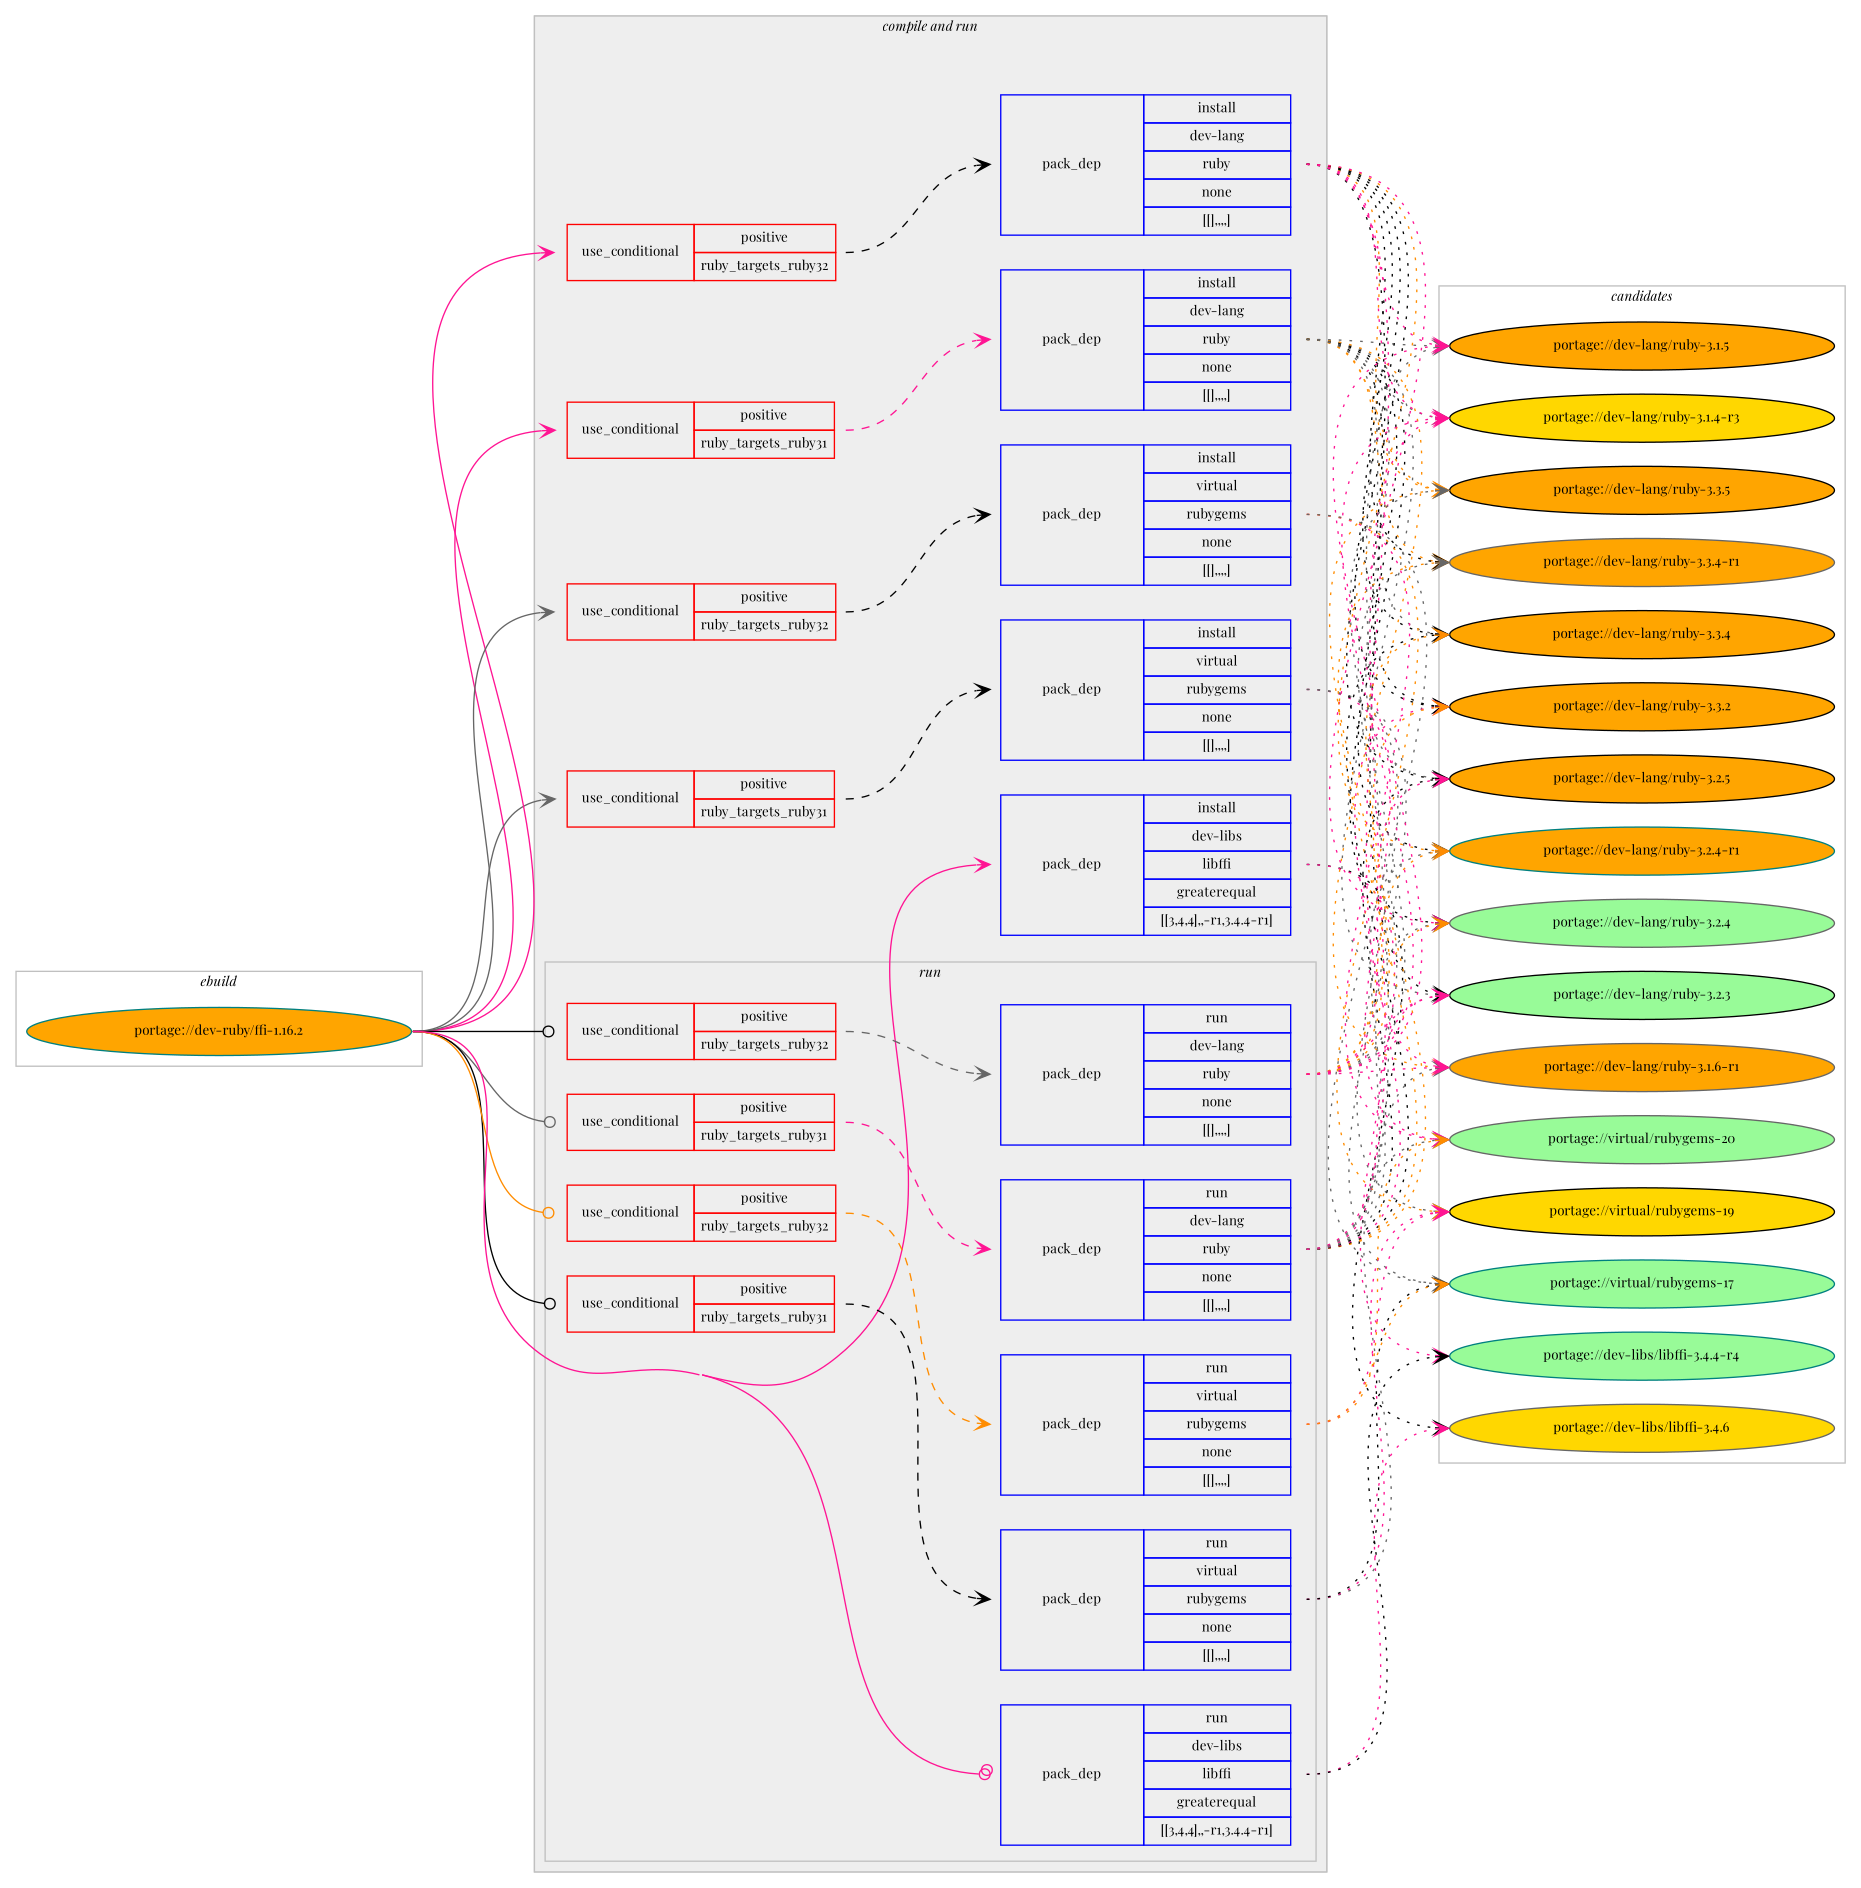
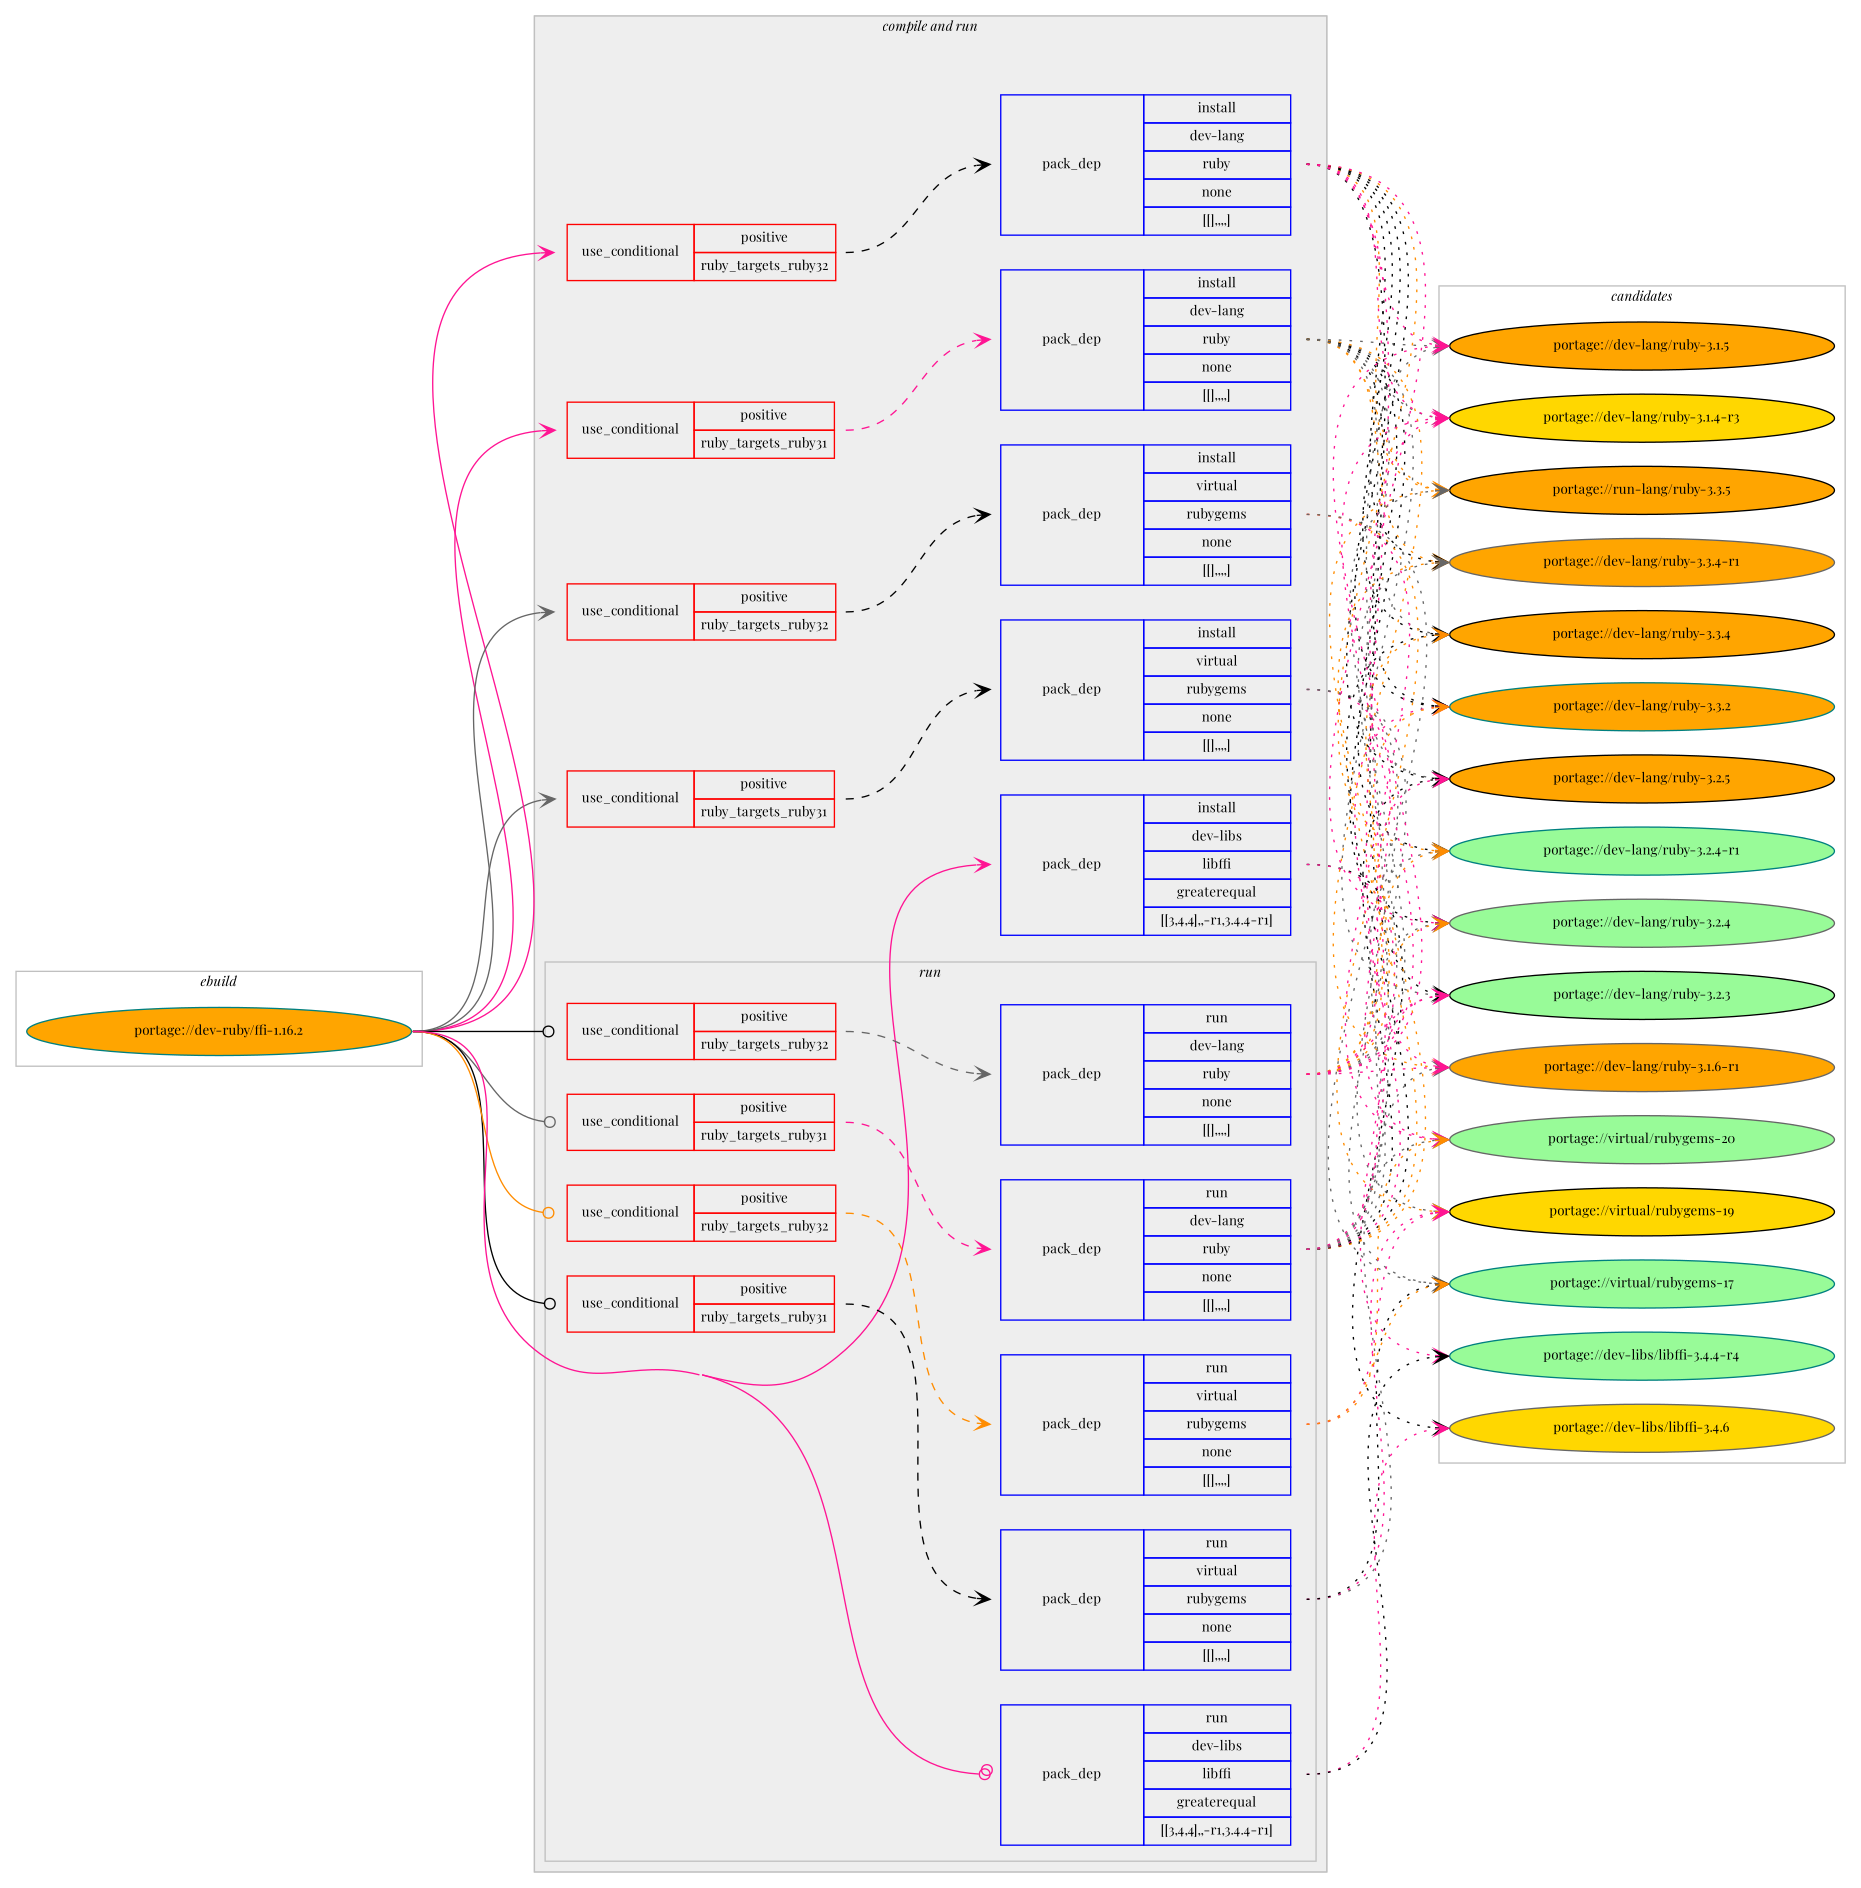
node "portage://dev-lang/ruby-3.3.5": label "portage://dev-lang/ruby-3.3.5" -> "portage://run-lang/ruby-3.3.5"
node "portage://dev-lang/ruby-3.3.2": color black -> teal
node "portage://dev-lang/ruby-3.2.4-r1": fillcolor orange -> palegreen
